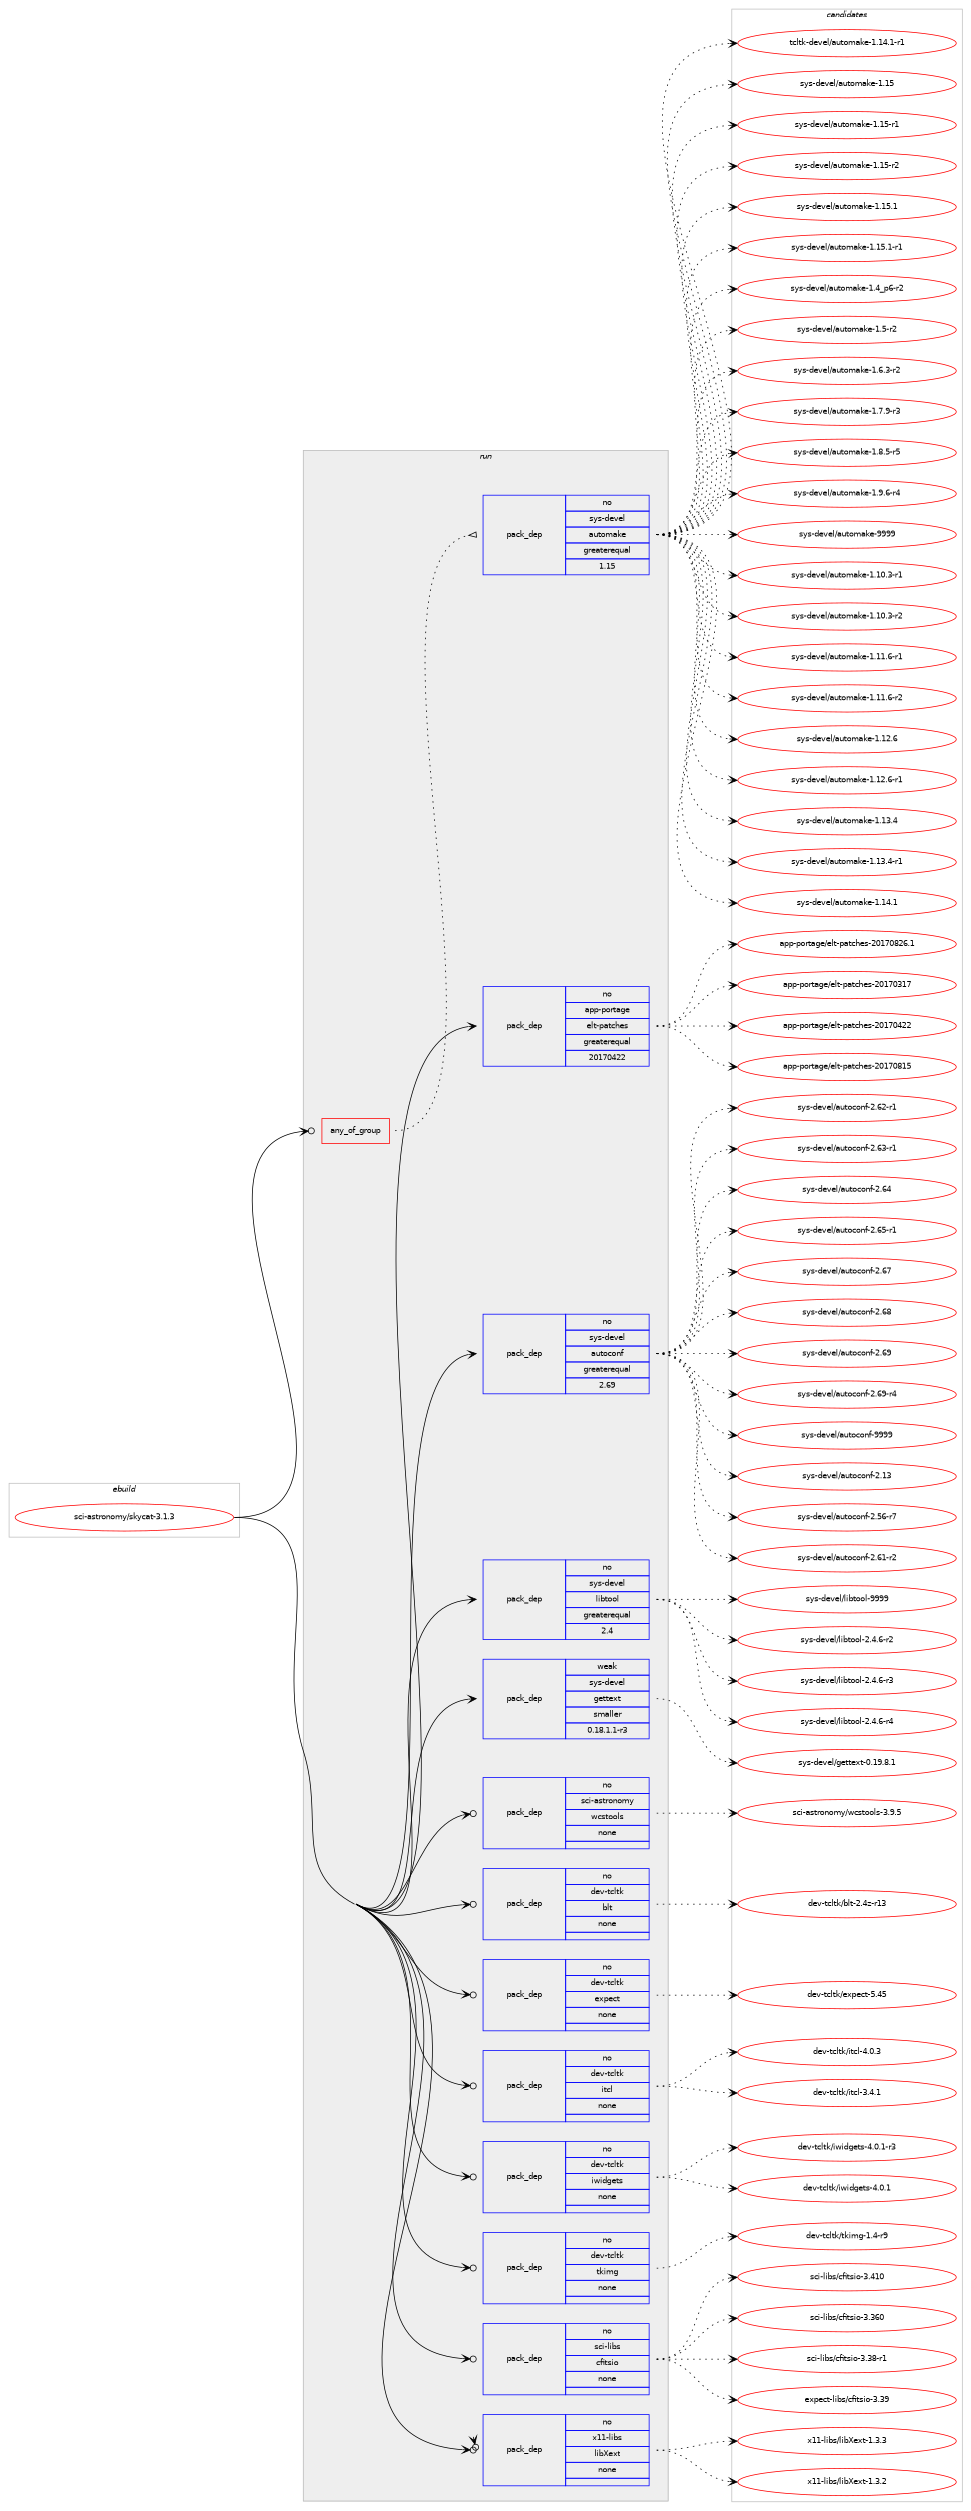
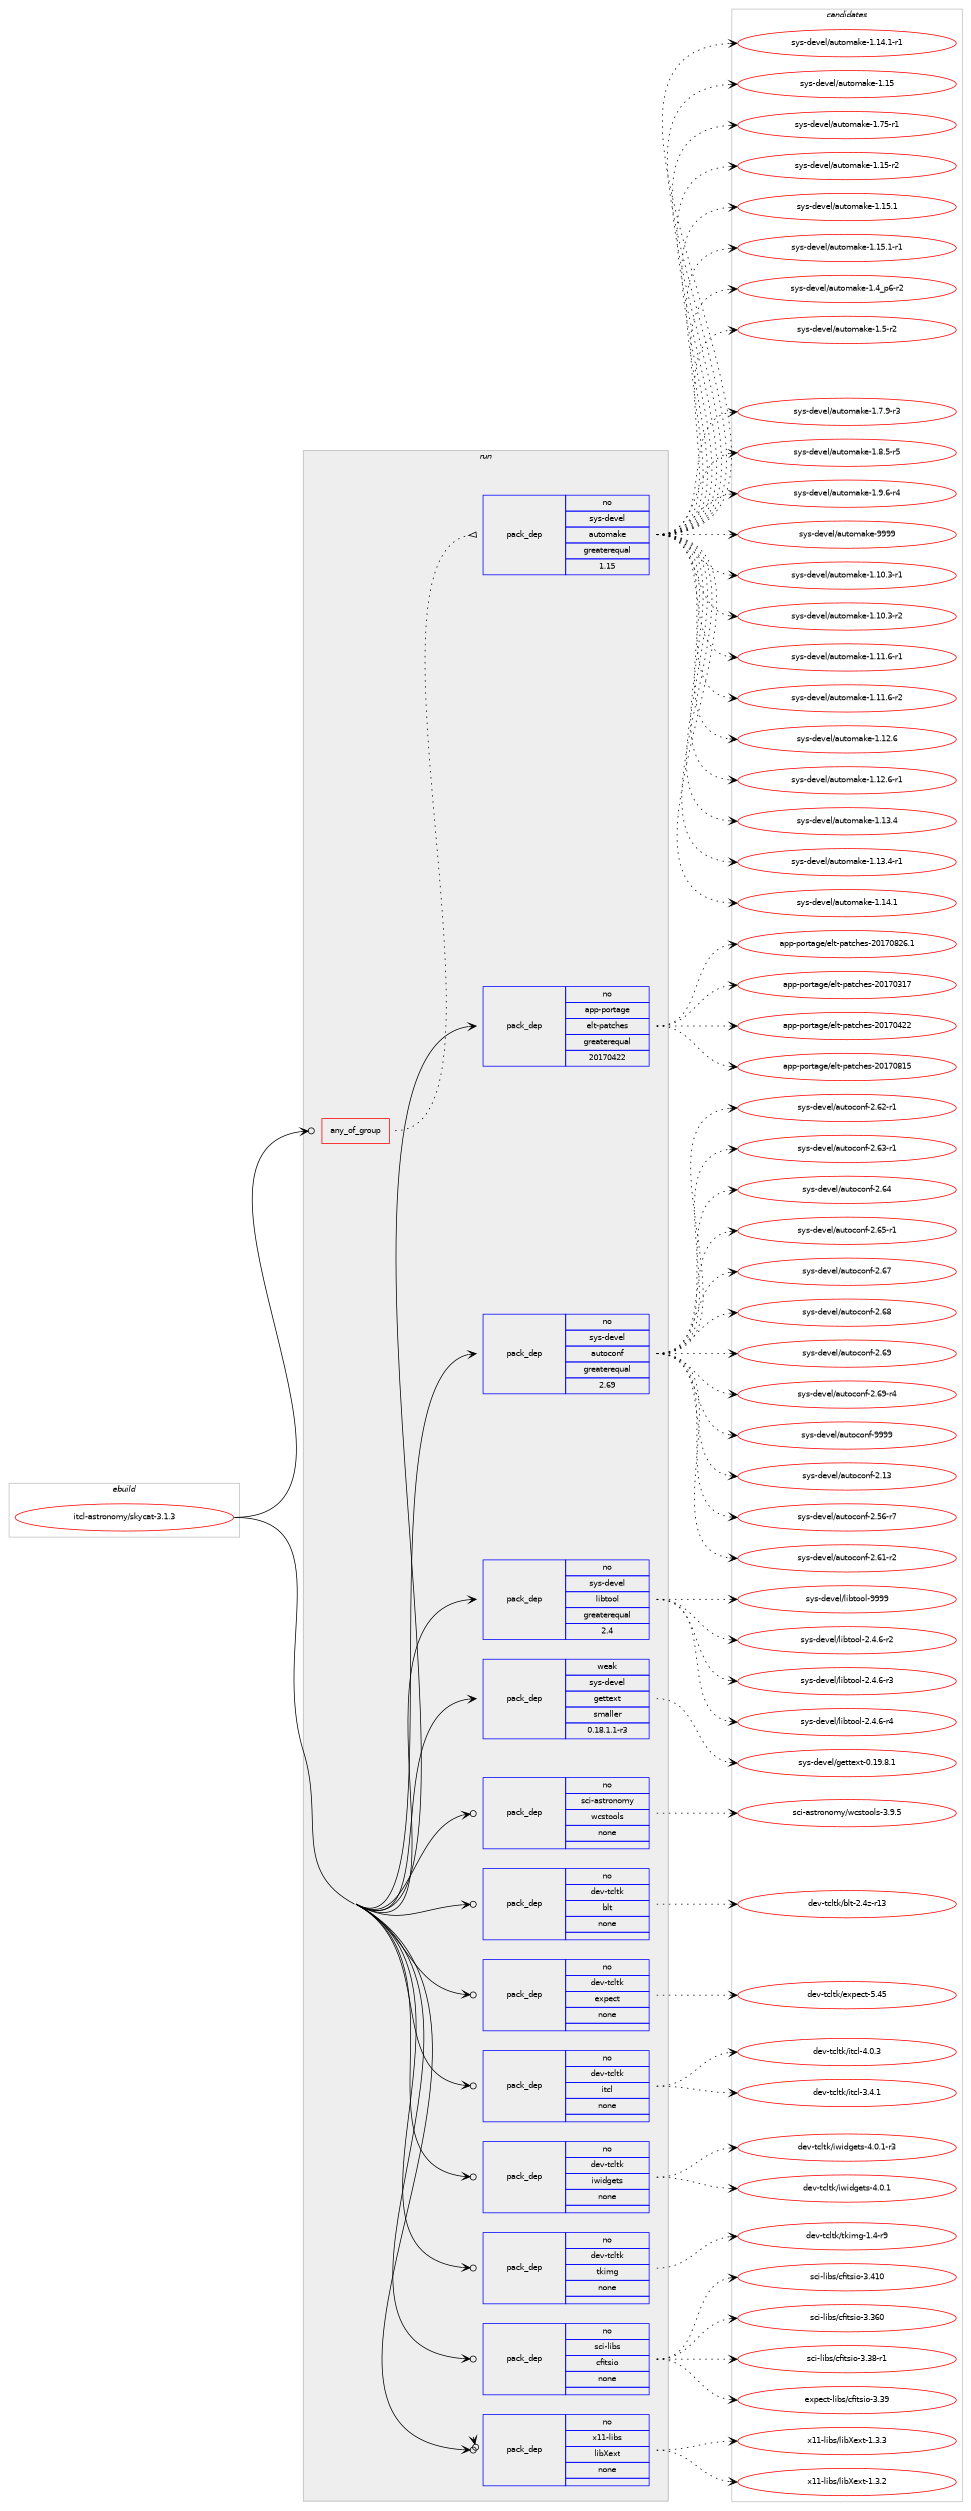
node "tcltk-devel/automake-1.14.1-r1": label "tcltk-devel/automake-1.14.1-r1" -> "sys-devel/automake-1.14.1-r1"
node "sys-devel/automake-1.15-r1": label "sys-devel/automake-1.15-r1" -> "sys-devel/automake-1.75-r1"
node "sys-devel/automake-1.6.3-r2": removed
node "sci-astronomy/skycat-3.1.3": label "sci-astronomy/skycat-3.1.3" -> "itcl-astronomy/skycat-3.1.3"
